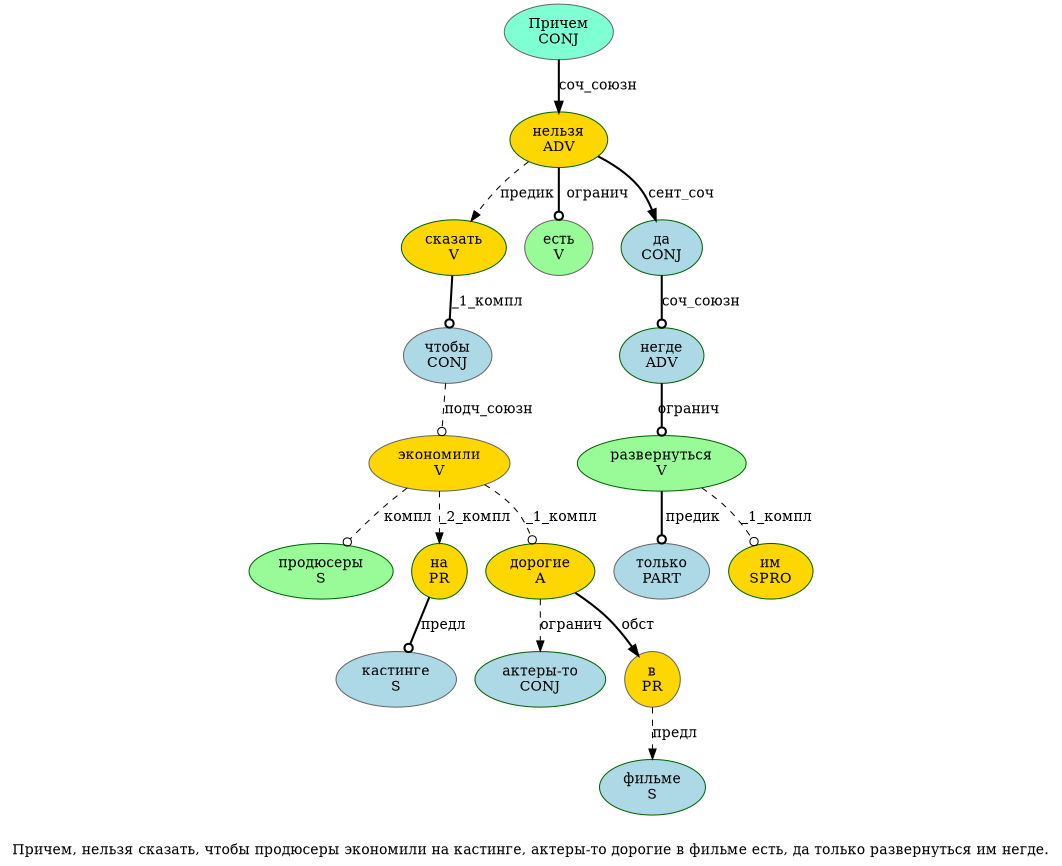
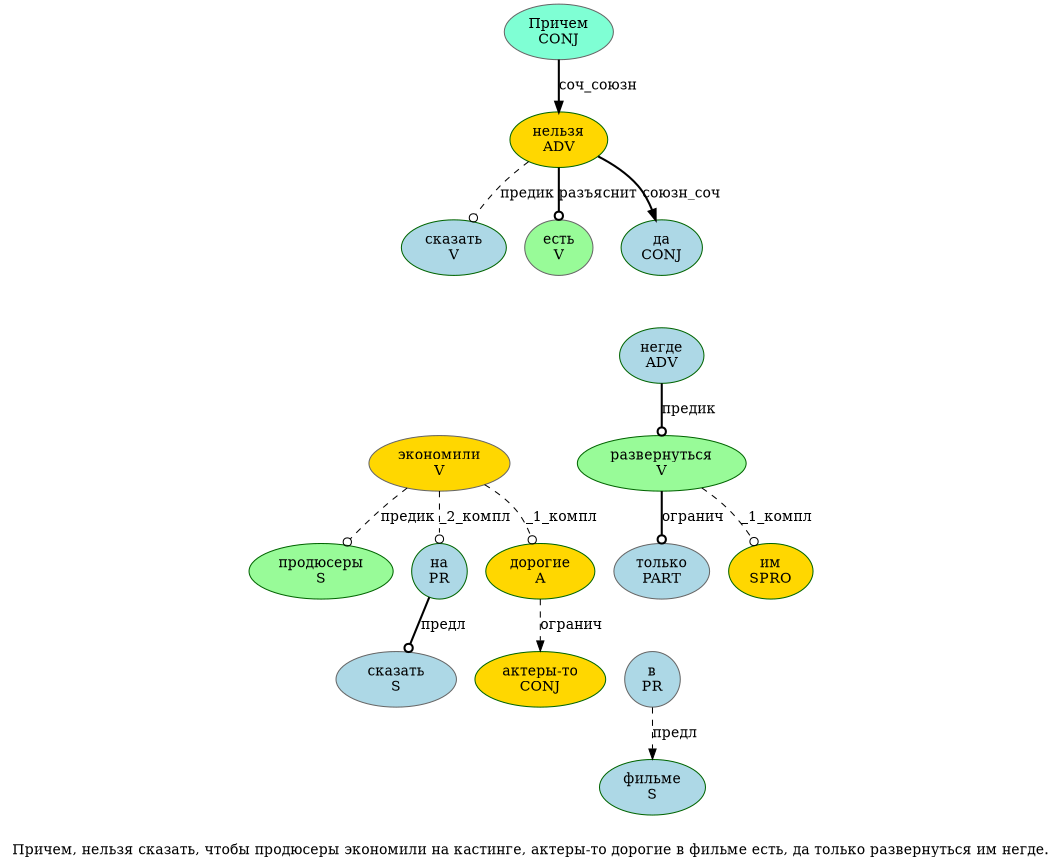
edge "нельзя ADV" -> "сказать V": arrowhead normal -> odot
edge "нельзя ADV" -> "есть V": label "огранич" -> "разъяснит"
edge "нельзя ADV" -> "да CONJ": label "сент_соч" -> "союзн_соч"
node "сказать V": fillcolor gold -> lightblue
edge "да CONJ" -> "негде ADV": removed, label "соч_союзн"
node "чтобы CONJ": removed
edge "негде ADV" -> "развернуться V": label "огранич" -> "предик"
edge "экономили V" -> "на PR": arrowhead normal -> odot
edge "экономили V" -> "продюсеры S": label "компл" -> "предик"
edge "развернуться V" -> "только PART": label "предик" -> "огранич"
node "на PR": fillcolor gold -> lightblue
edge "дорогие A" -> "в PR": removed, label "обст"
node "кастинге S": label "кастинге S" -> "сказать S"
node "актеры-то CONJ": fillcolor lightblue -> gold
node "в PR": fillcolor gold -> lightblue
